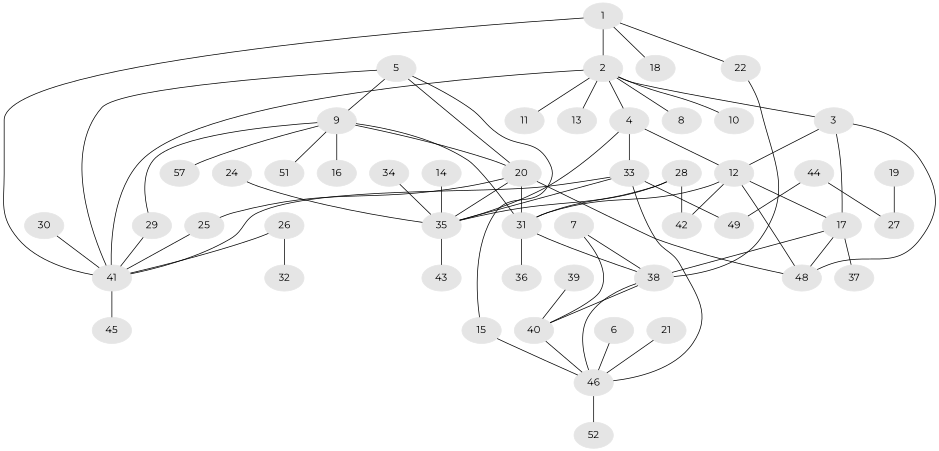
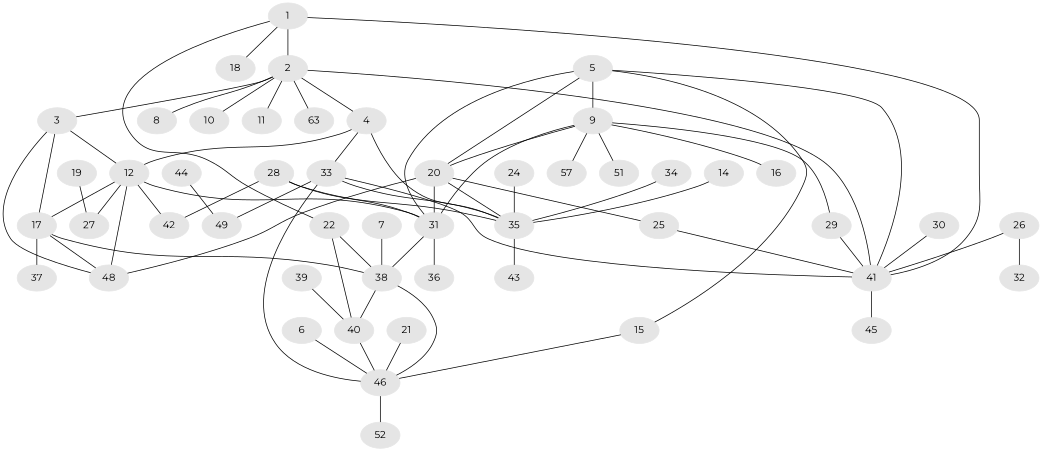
edge "5" -- "31": added
node "13": label "13" -> "63"
edge "44" -- "27": now "12" -- "27"
edge "7" -- "40": now "22" -- "40"
